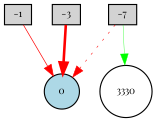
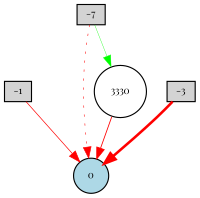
edge "3330" -> "0": added
